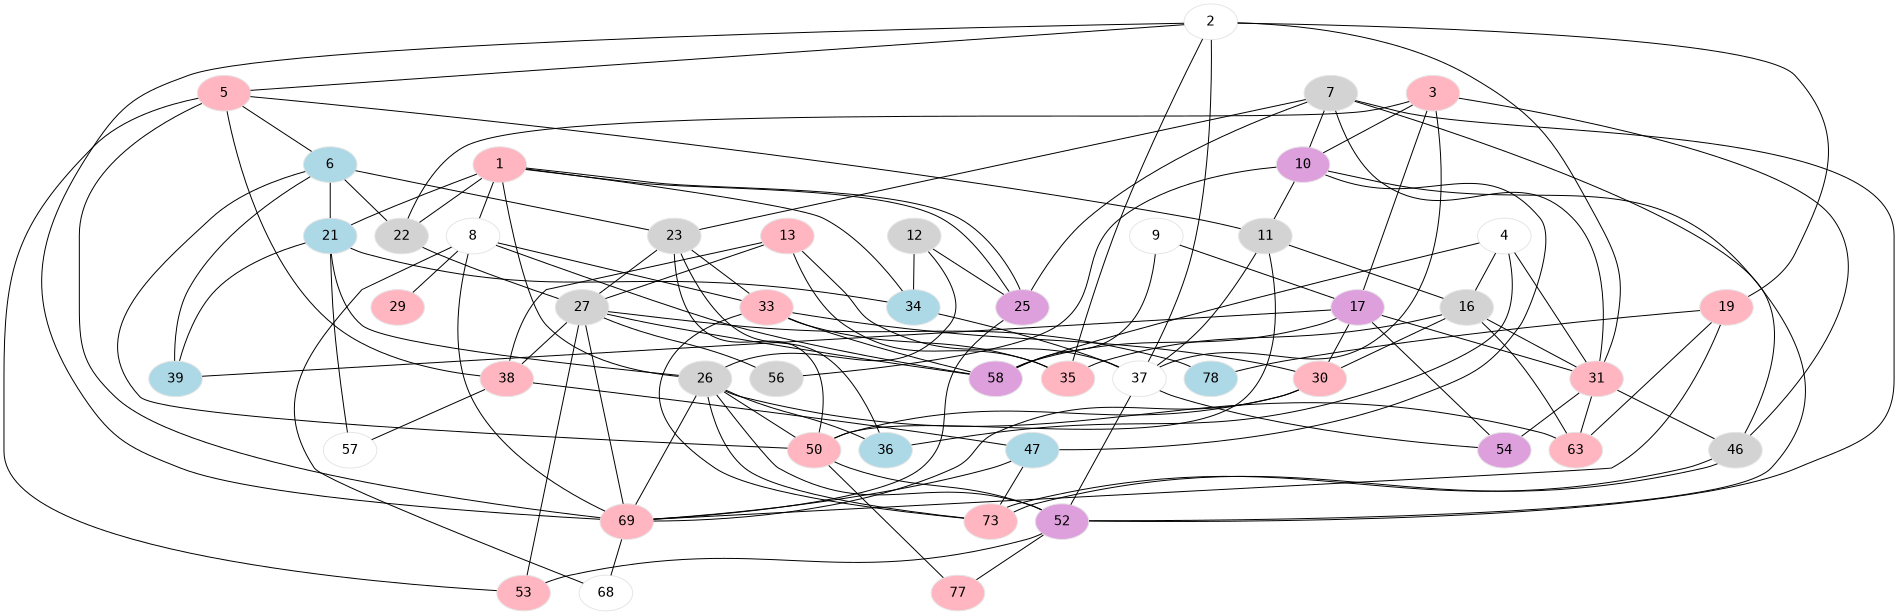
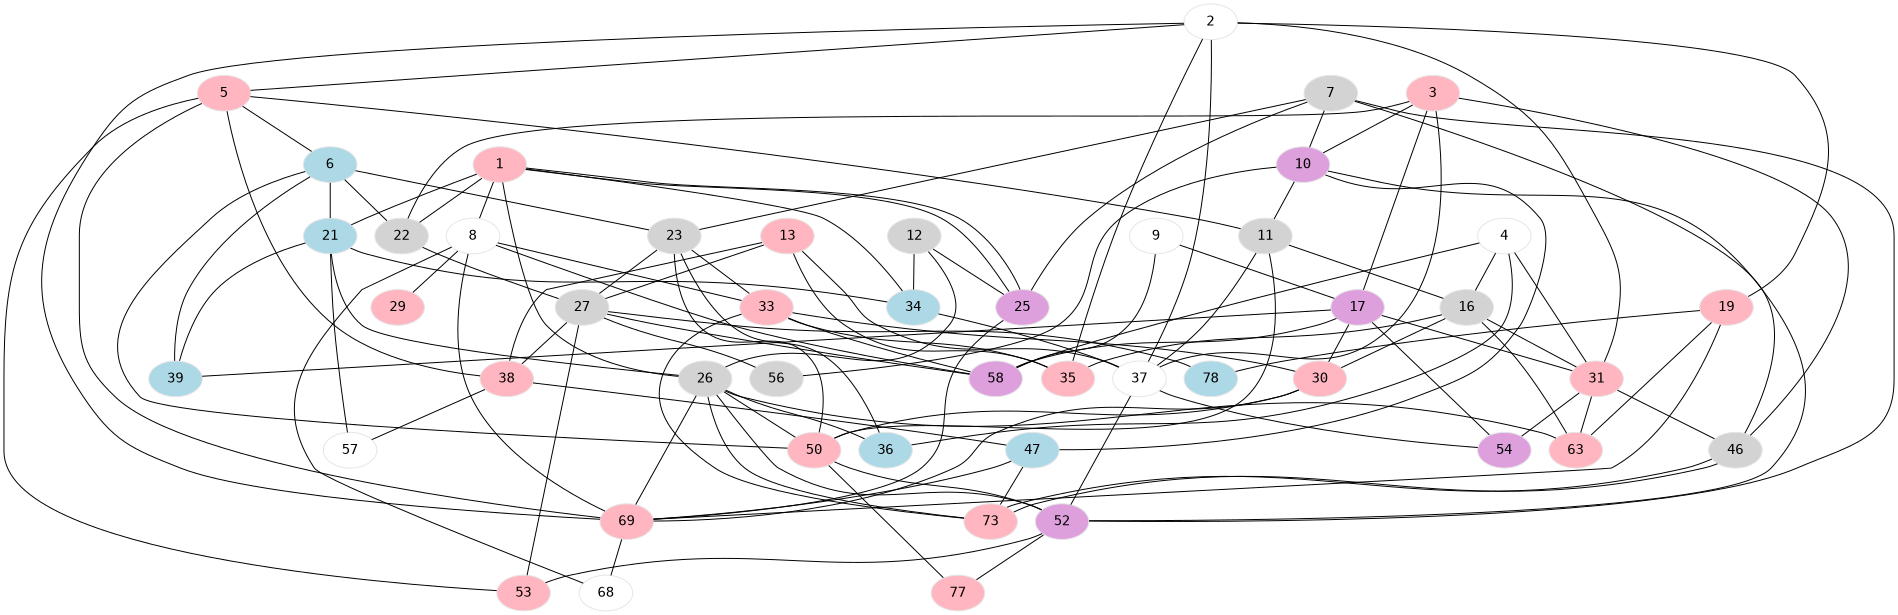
edge "7" -- "31": removed
edge "27" -- "69": removed
